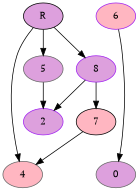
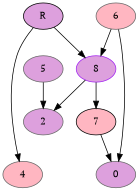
node "6": color purple -> gray40
edge "R" -> "5": removed
edge "6" -> "8": added
node "2": color purple -> gray40
edge "7" -> "4": now "7" -> "0"
